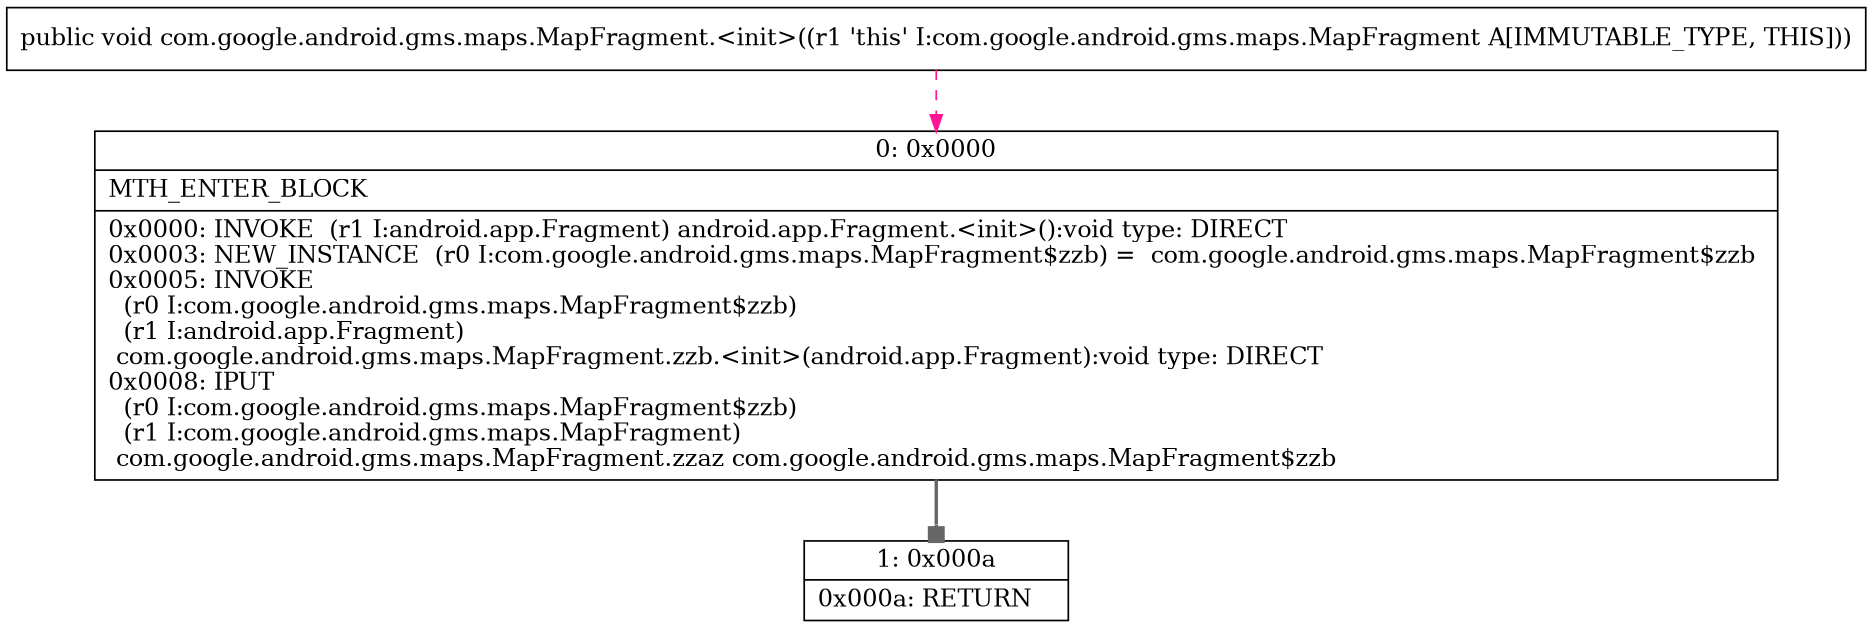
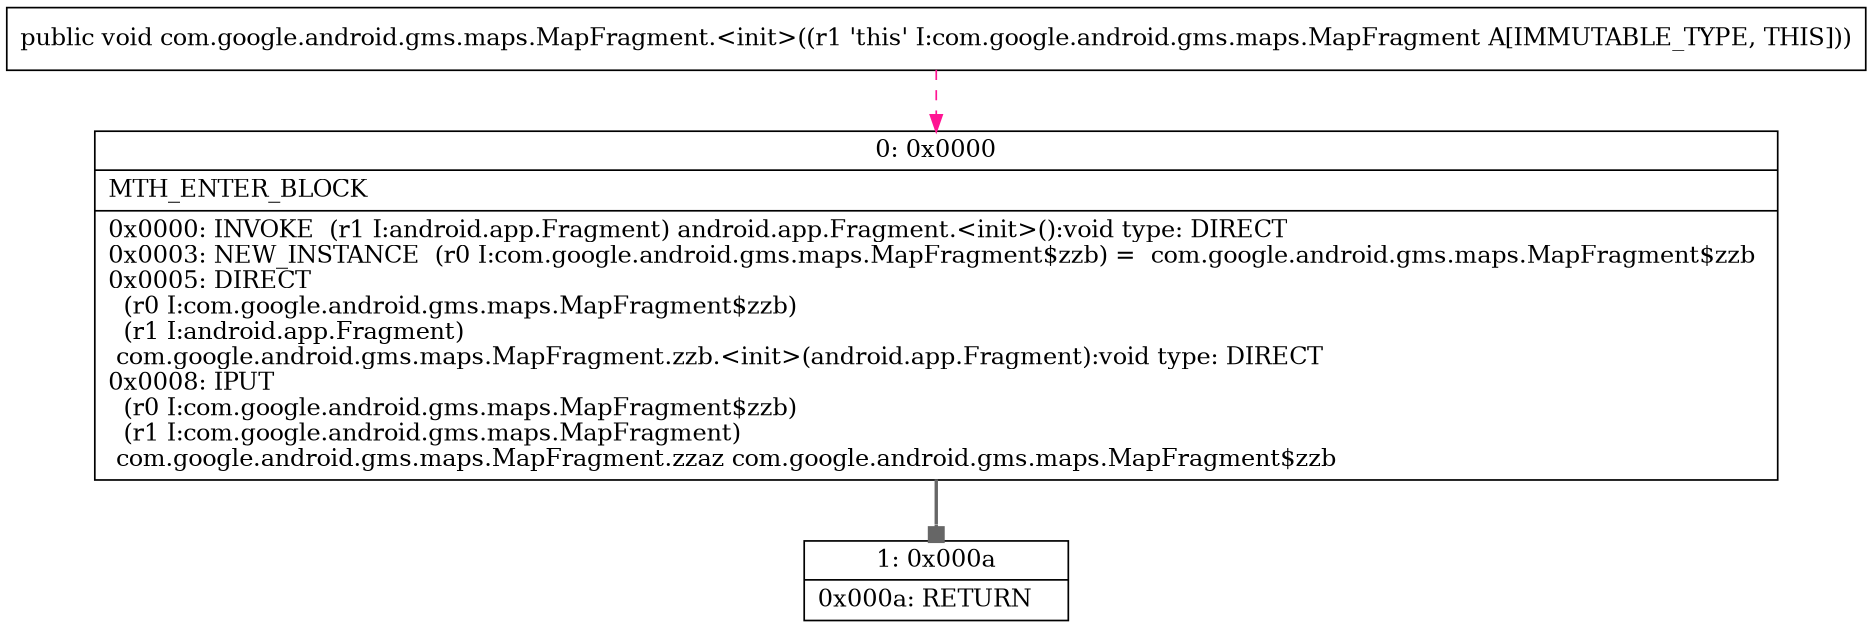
node "0: 0x0000": text "0x0005: INVOKE" -> "0x0005: DIRECT"
